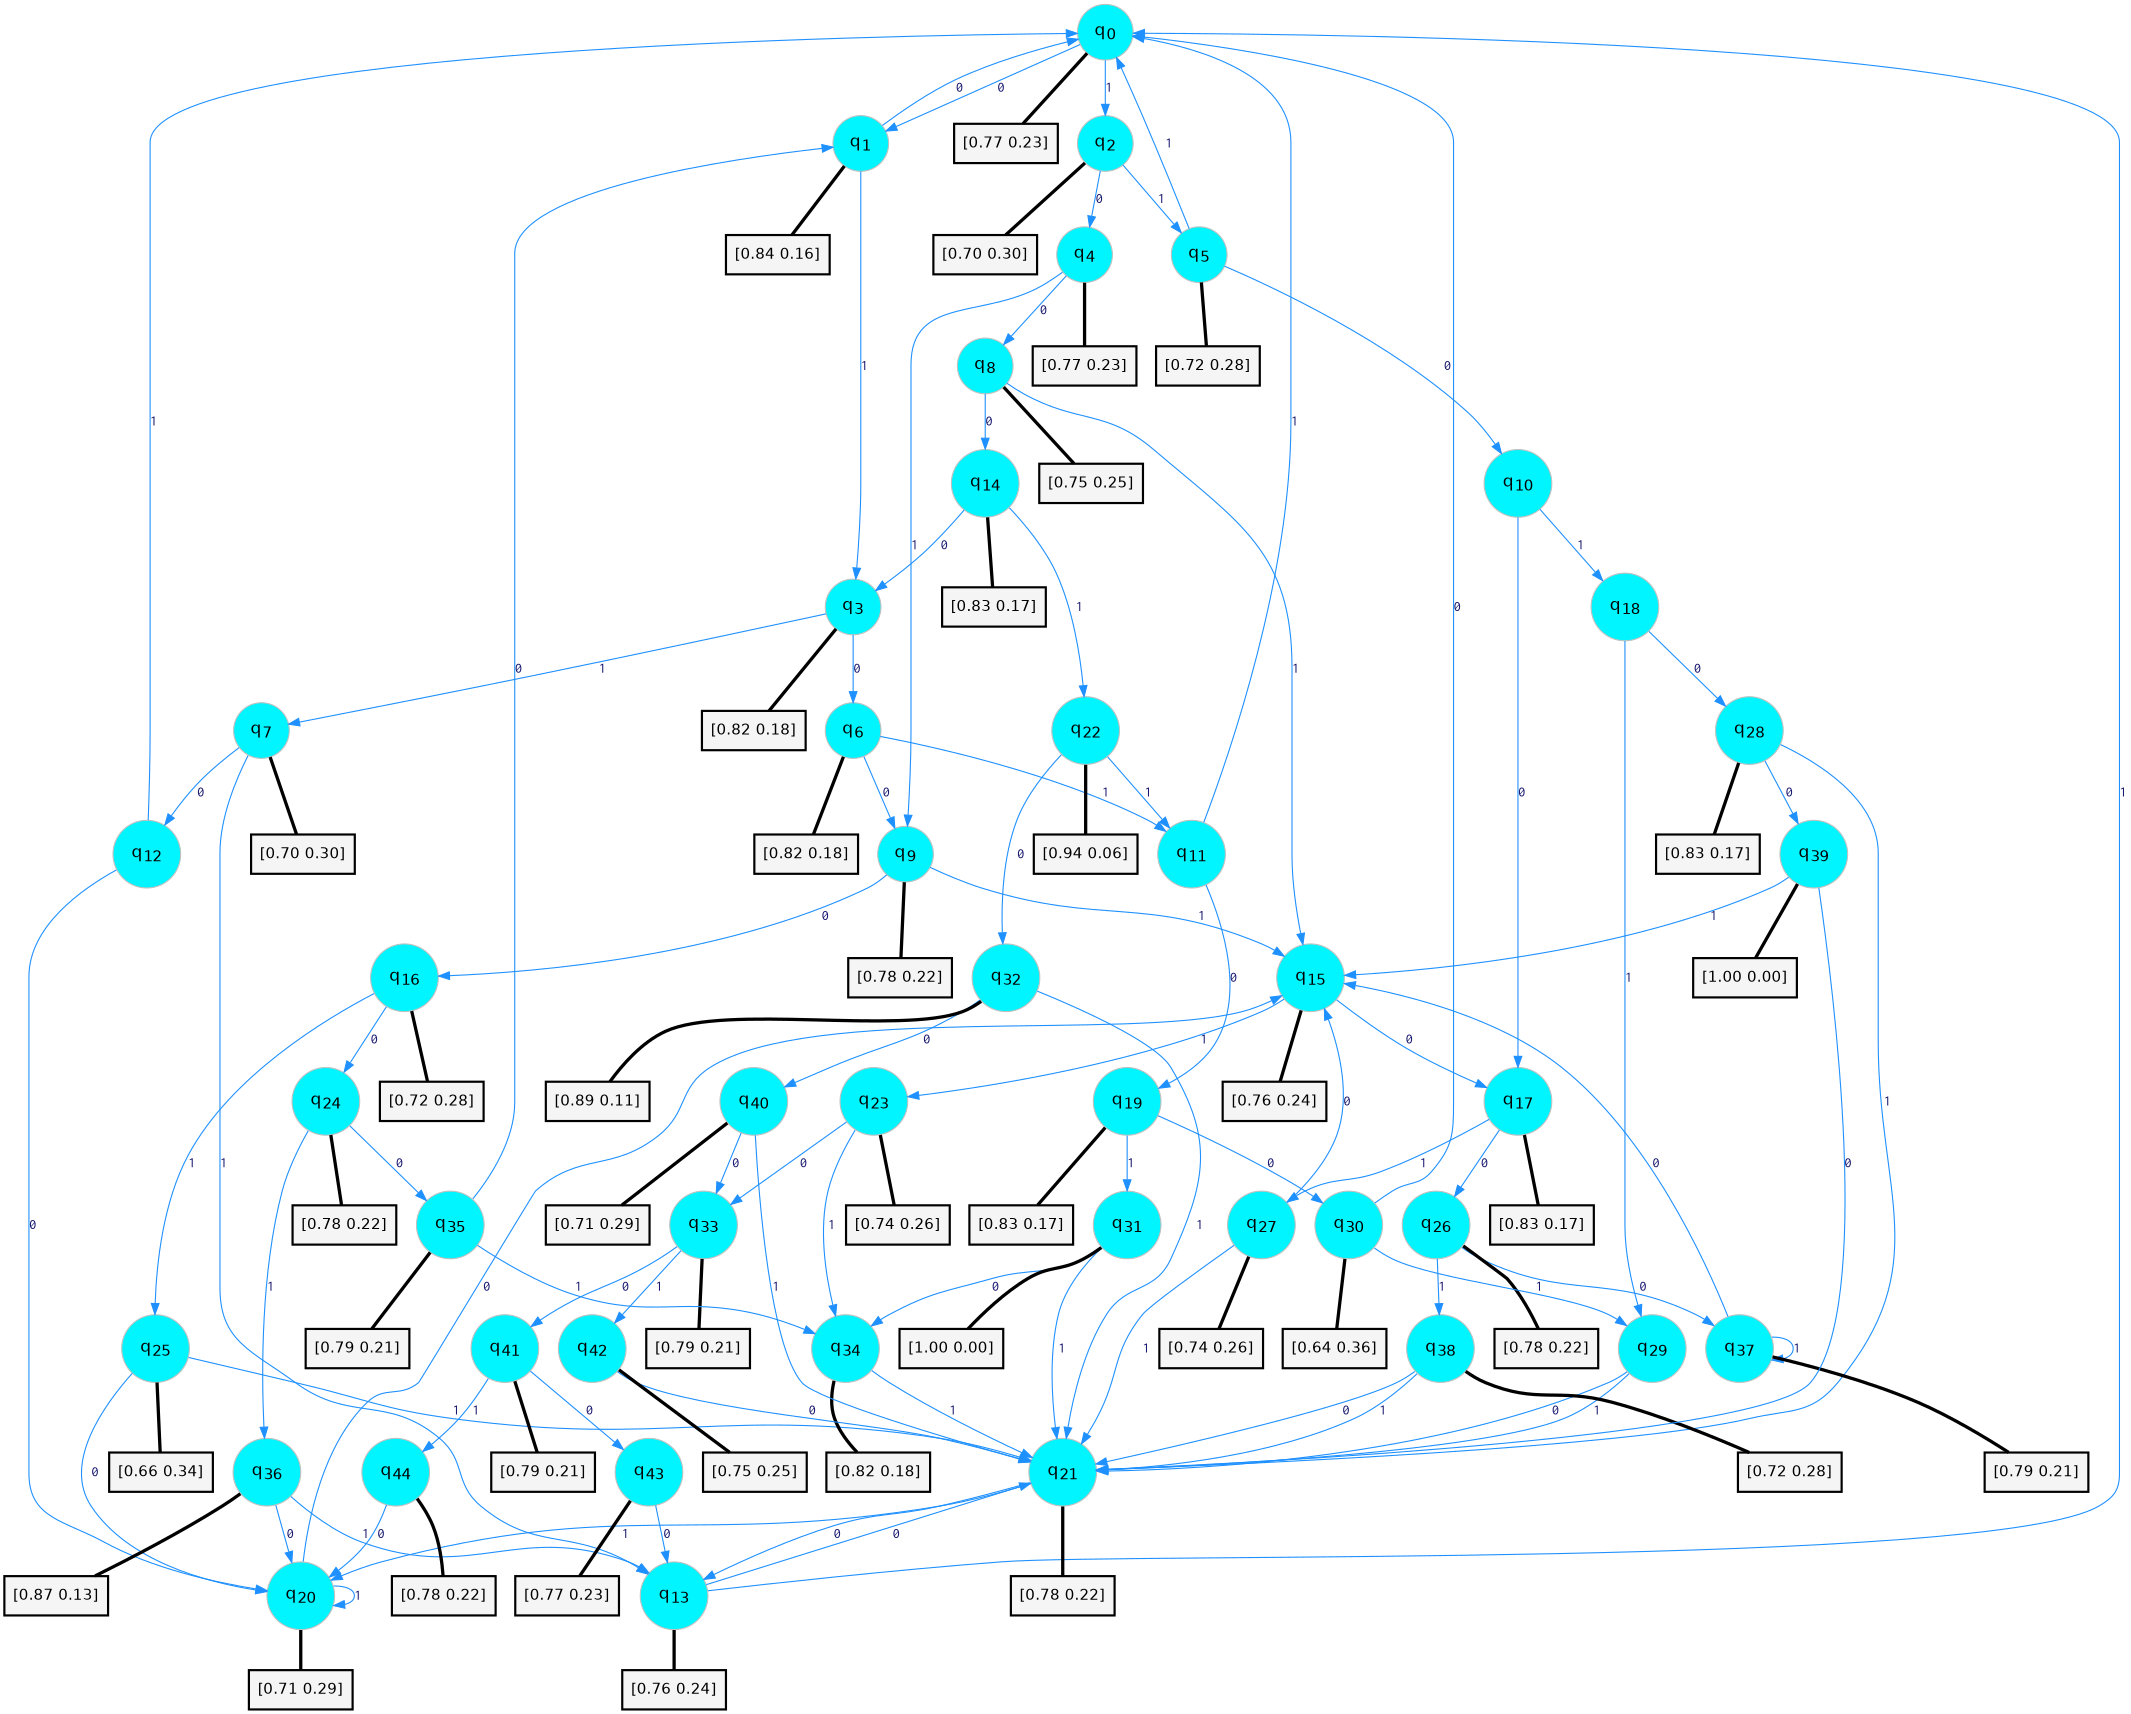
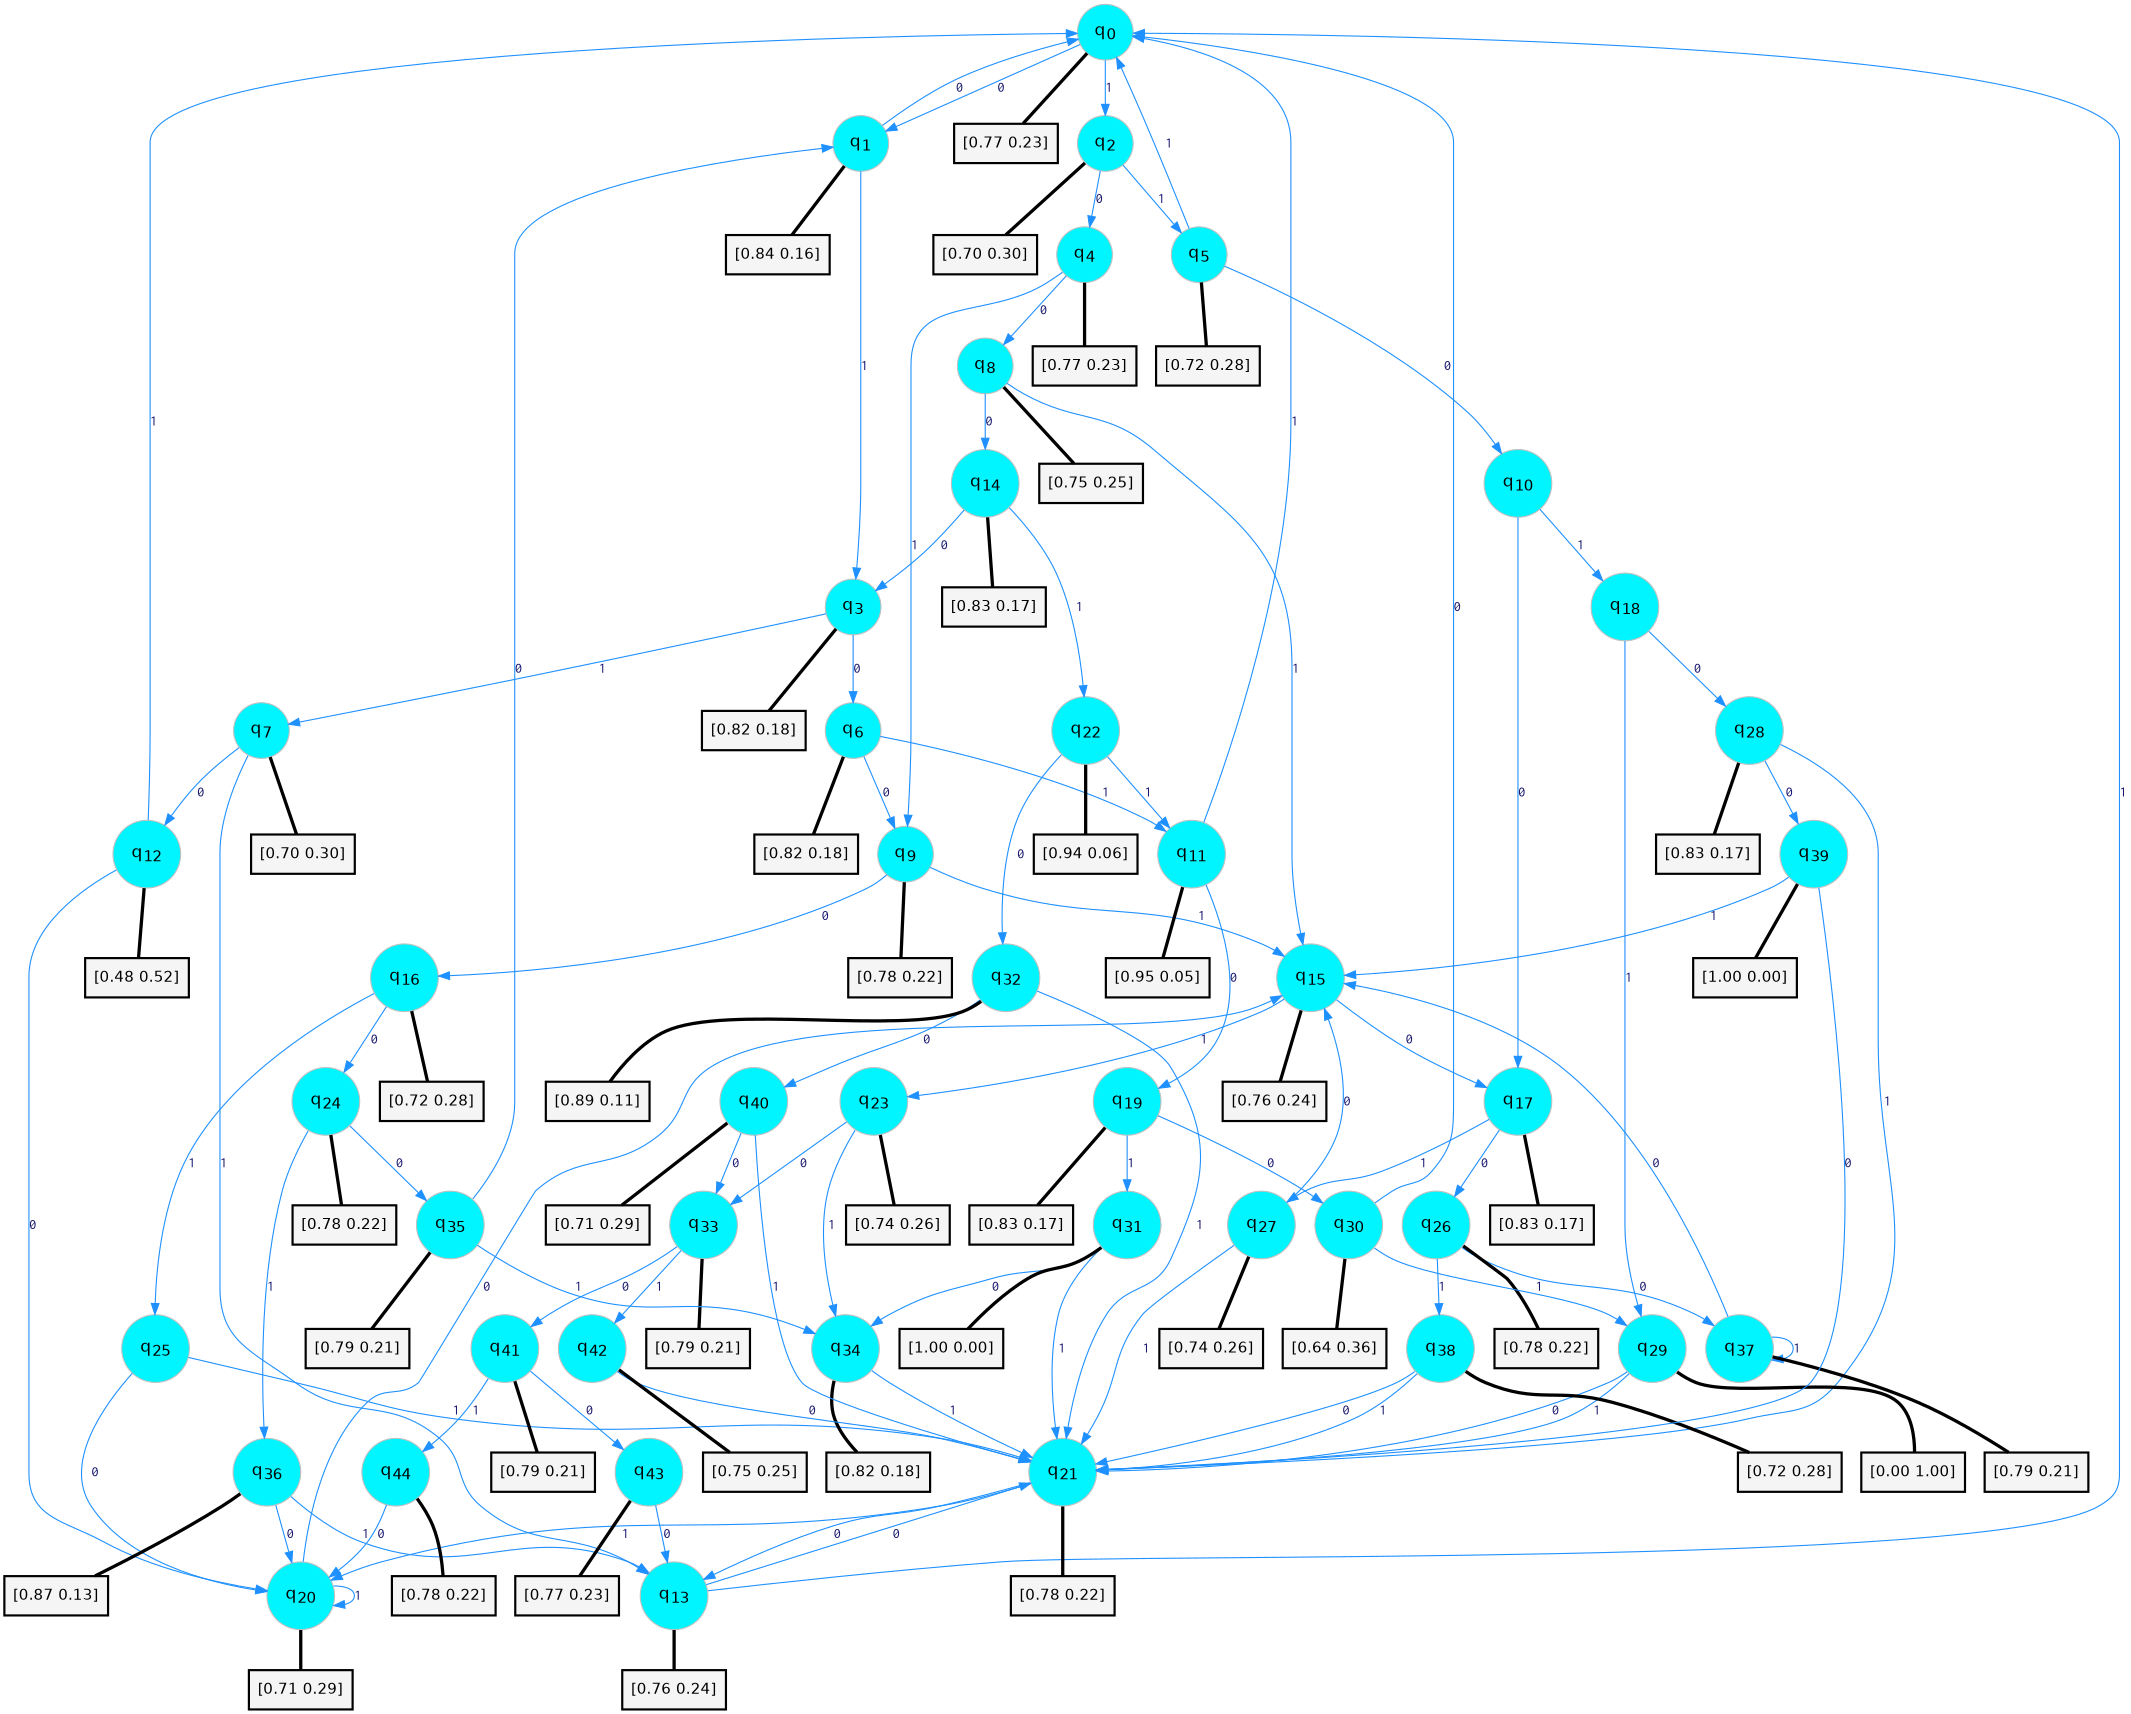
node "[0.48 0.52]": added
node "[0.95 0.05]": added
node "[0.66 0.34]": removed
node "[0.00 1.00]": added
